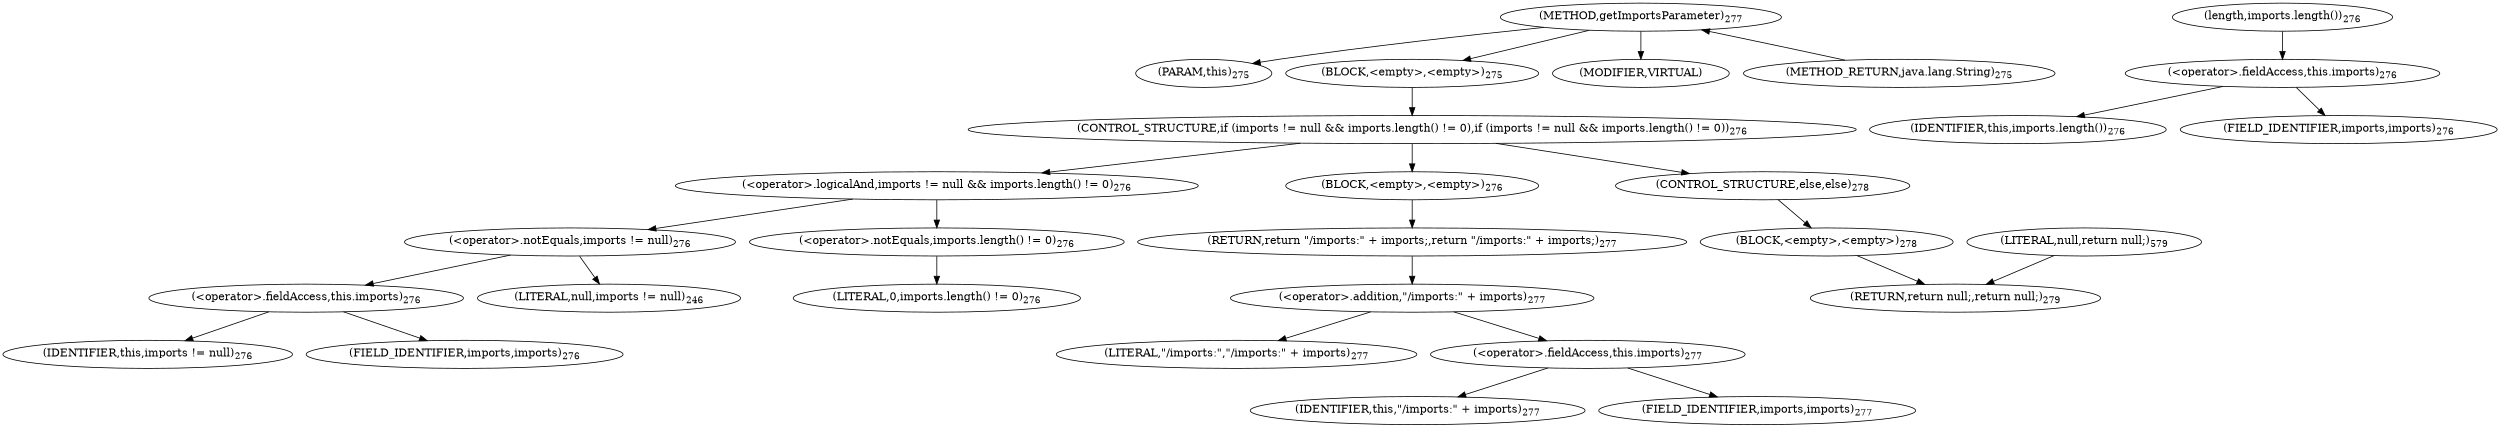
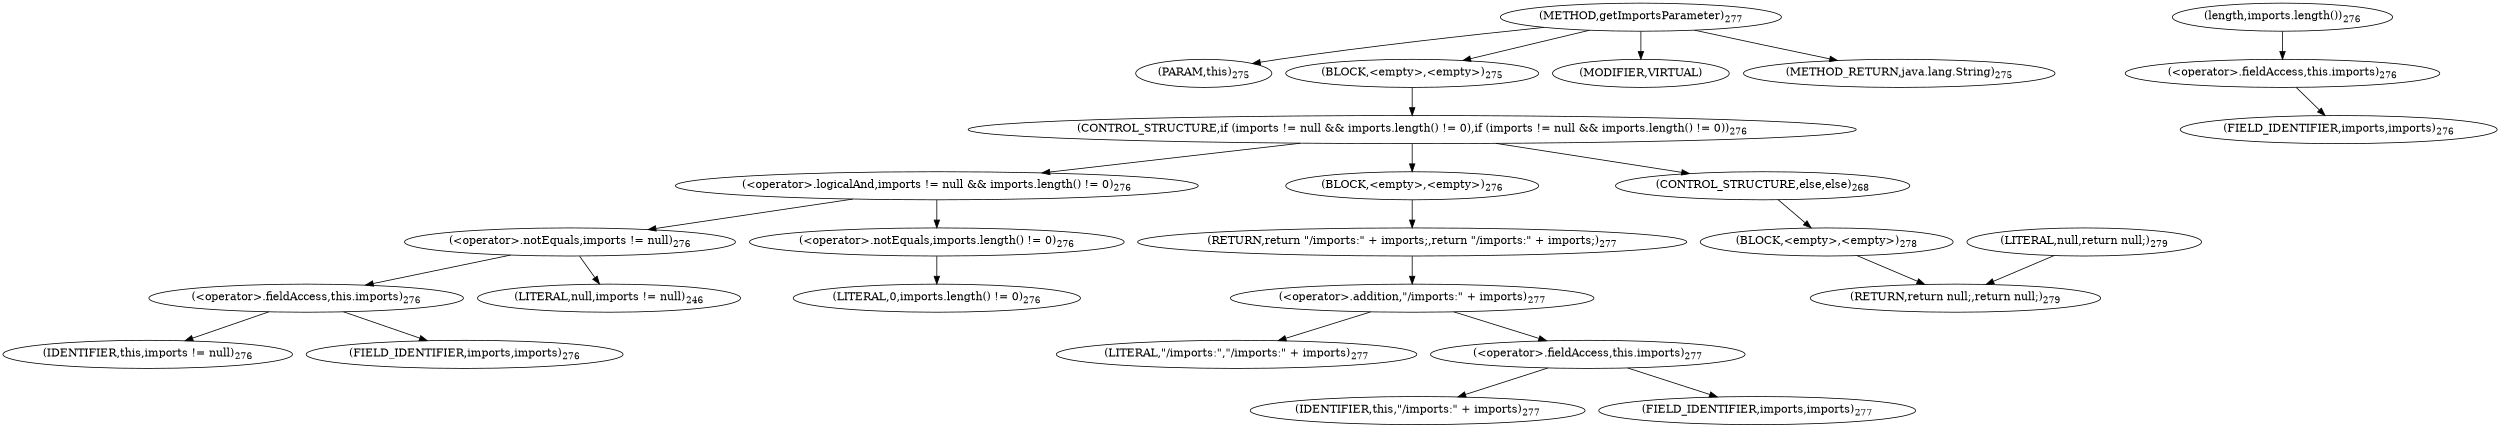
edge "(METHOD_RETURN,java.lang.String)" -> "(METHOD,getImportsParameter)": reversed
node "(IDENTIFIER,this,imports.length())": removed
node "(CONTROL_STRUCTURE,else,else)": text "278" -> "268"
node "(LITERAL,null,return null;)": text "579" -> "279"
